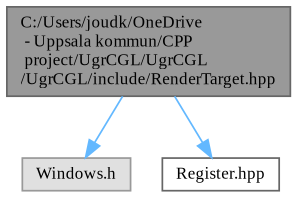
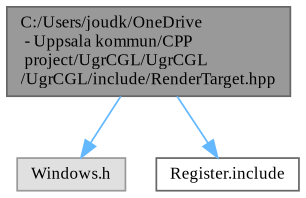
node "Register.hpp": label "Register.hpp" -> "Register.include"
